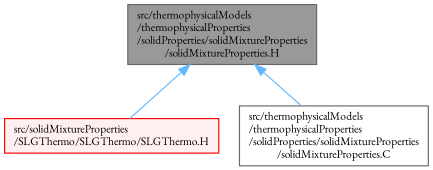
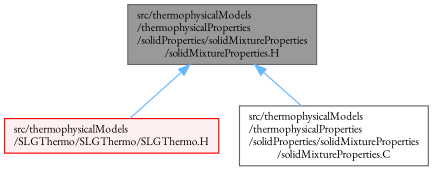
node "src/solidMixtureProperties /SLGThermo/SLGThermo/SLGThermo.H": label "src/solidMixtureProperties /SLGThermo/SLGThermo/SLGThermo.H" -> "src/thermophysicalModels /SLGThermo/SLGThermo/SLGThermo.H"
